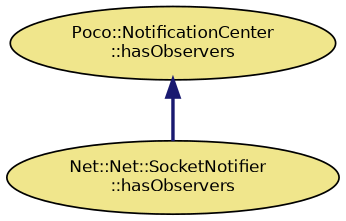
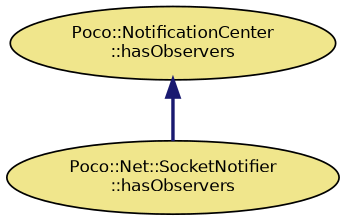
node "Net::Net::SocketNotifier ::hasObservers": label "Net::Net::SocketNotifier ::hasObservers" -> "Poco::Net::SocketNotifier ::hasObservers"
